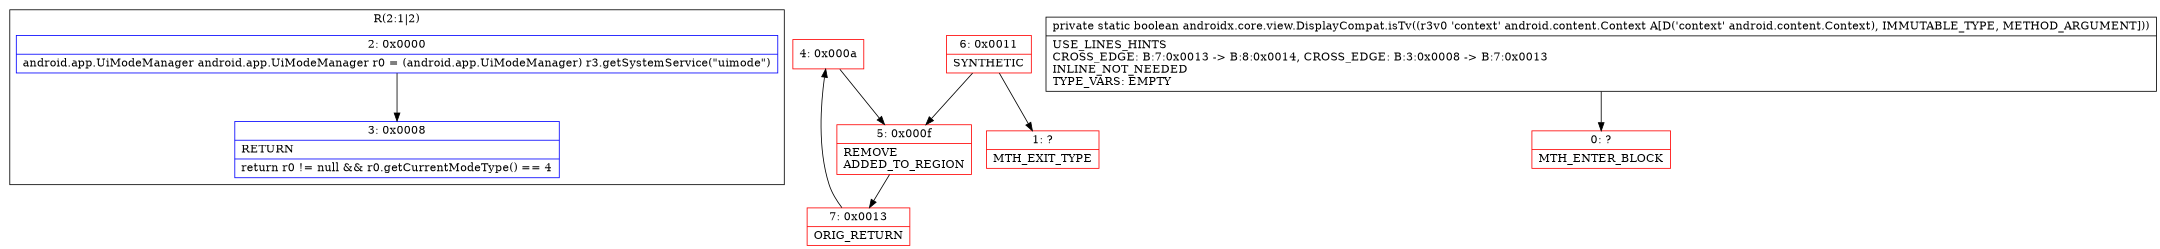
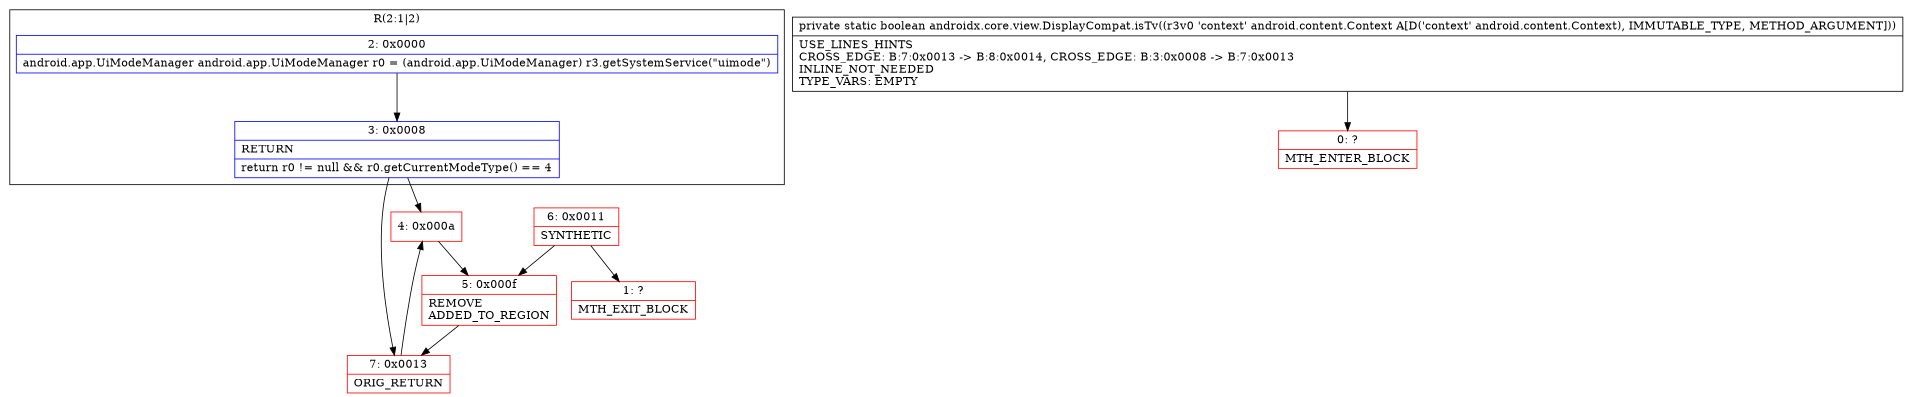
node "1: ?": text "MTH_EXIT_TYPE" -> "MTH_EXIT_BLOCK"
edge "3: 0x0008" -> "4: 0x000a": added
edge "3: 0x0008" -> "7: 0x0013": added
